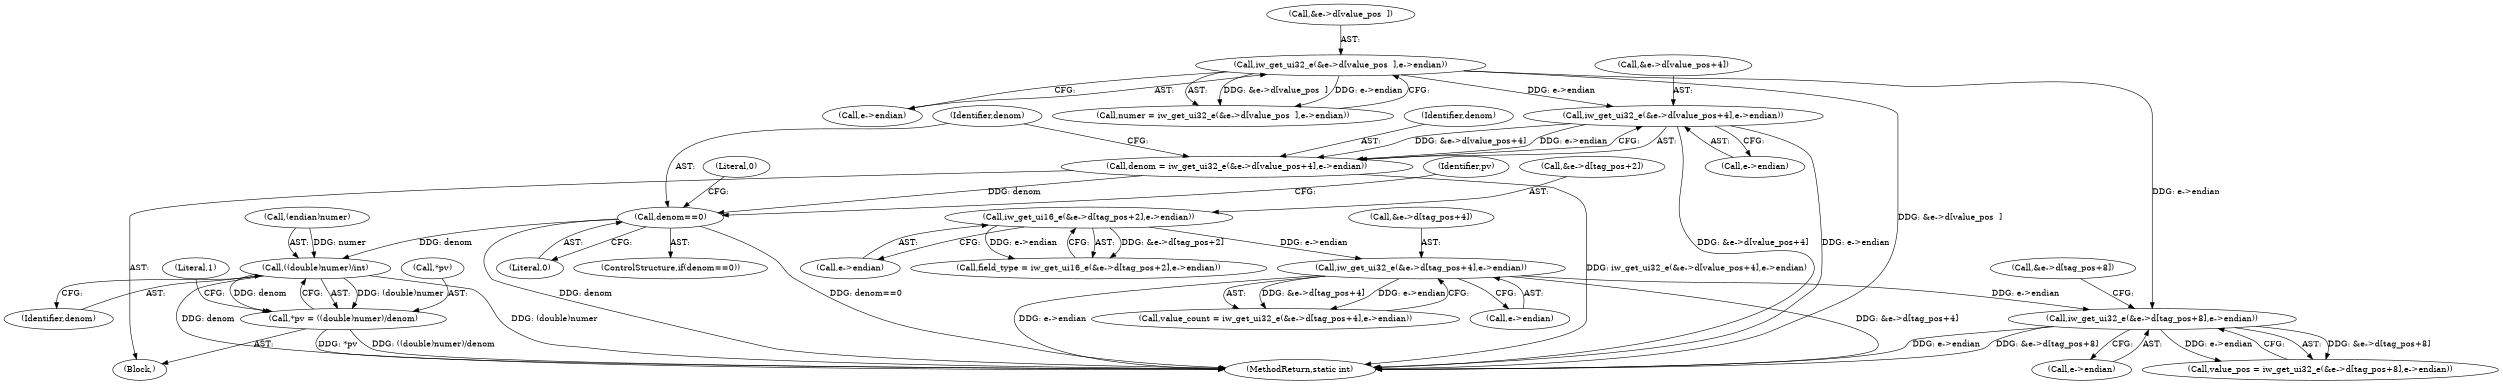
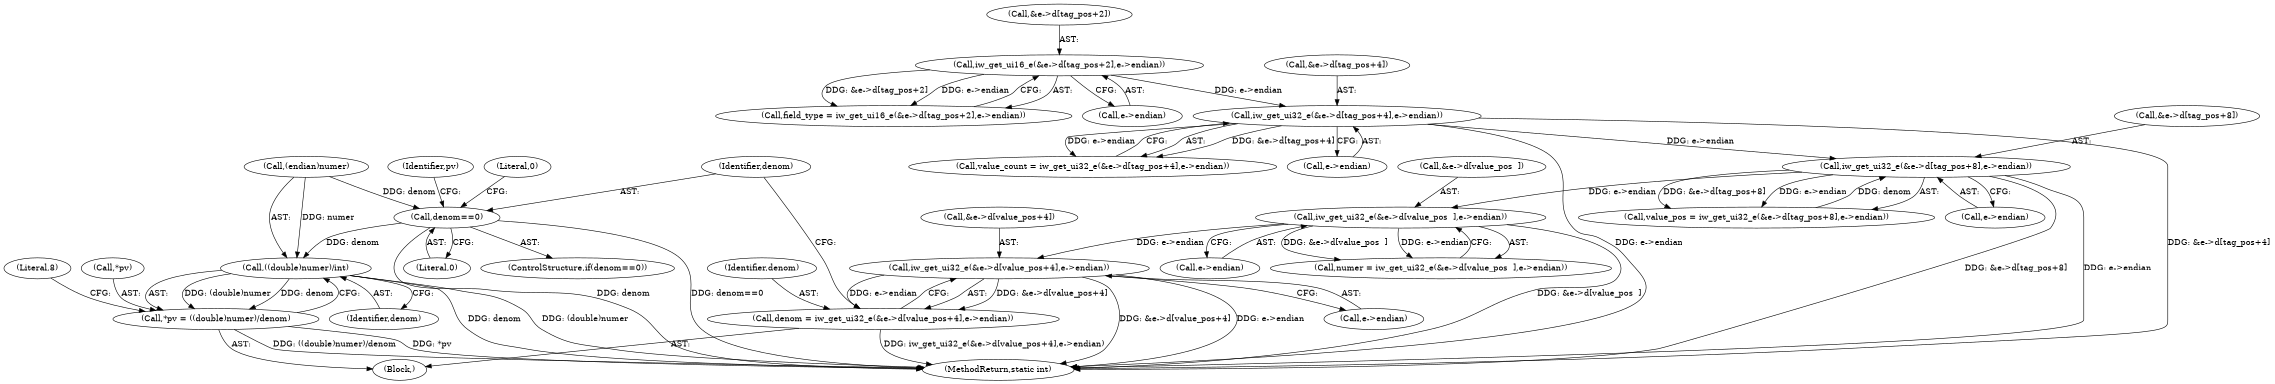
edge "(Call,iw_get_ui32_e(&e->d[value_pos  ],e->endian))" -> "(Call,iw_get_ui32_e(&e->d[tag_pos+8],e->endian))": reversed
edge "(Call,denom = iw_get_ui32_e(&e->d[value_pos+4],e->endian))" -> "(Call,denom==0)": now "(Call,(endian)numer)" -> "(Call,denom==0)"
node "(Literal,1)": label "(Literal,1)" -> "(Literal,8)"
edge "(Call,&e->d[tag_pos+8])" -> "(Call,iw_get_ui32_e(&e->d[tag_pos+8],e->endian))": label "CFG: " -> "AST: "
edge "(Call,value_pos = iw_get_ui32_e(&e->d[tag_pos+8],e->endian))" -> "(Call,iw_get_ui32_e(&e->d[tag_pos+8],e->endian))": label "CFG: " -> "DDG: denom"
